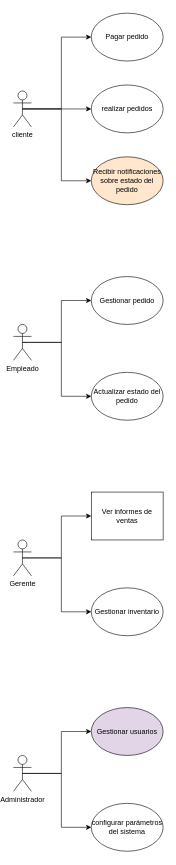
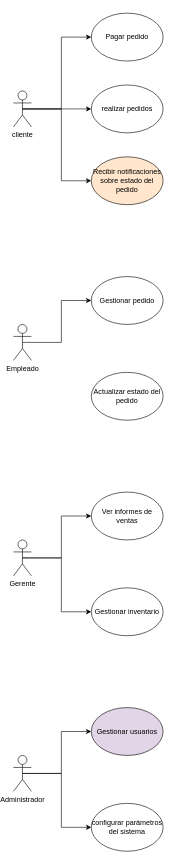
edge "Empleado" -> "Actualizar estado del pedido": removed
node "Ver informes de ventas": shape rectangle -> ellipse
